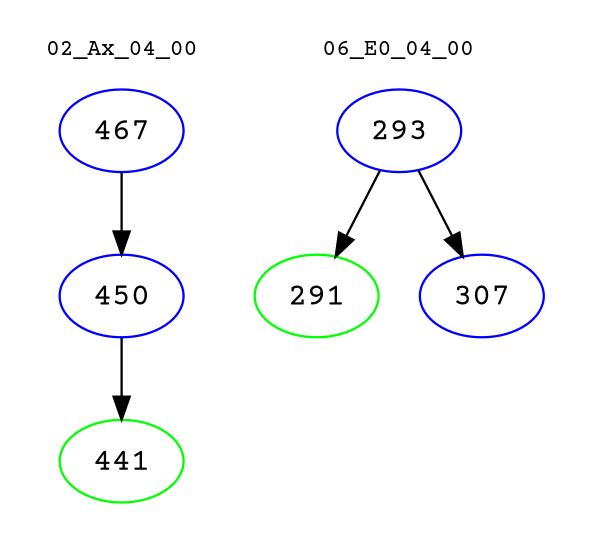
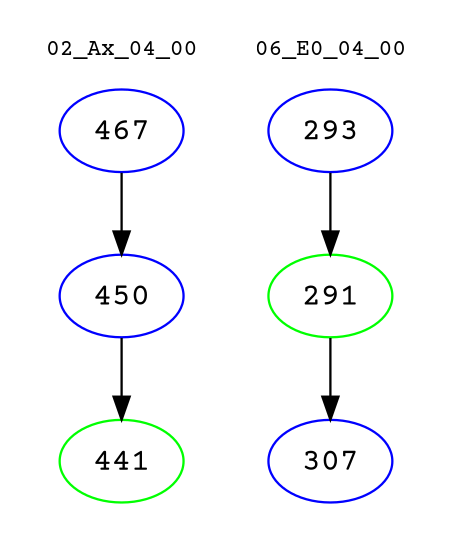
edge "293" -> "307": now "291" -> "307"
